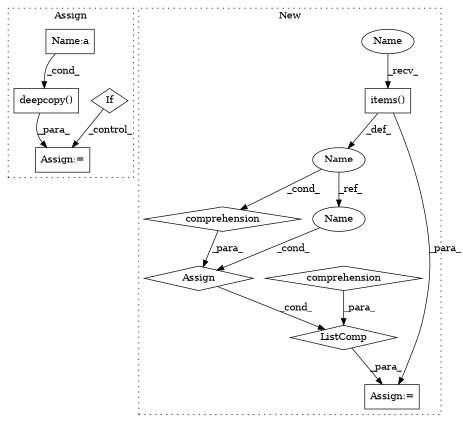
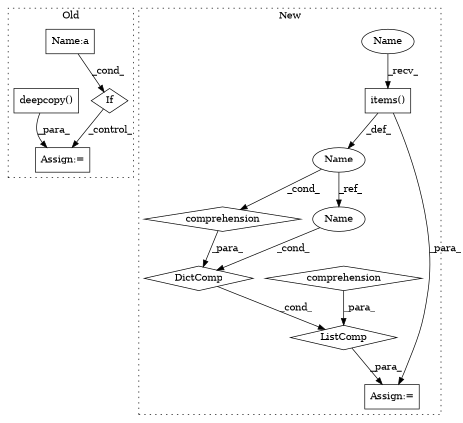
cluster "Assign": label "Assign" -> "Old"
edge "Name:a" -> "deepcopy()": now "Name:a" -> "If"
node "Assign": label "Assign" -> "DictComp"
